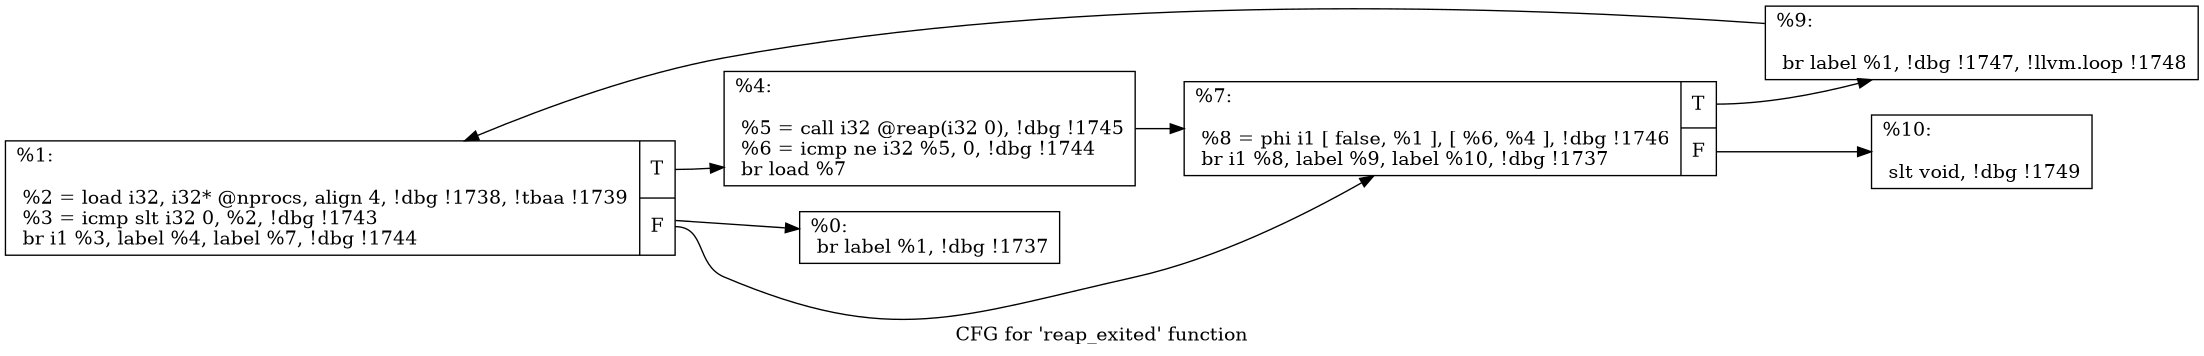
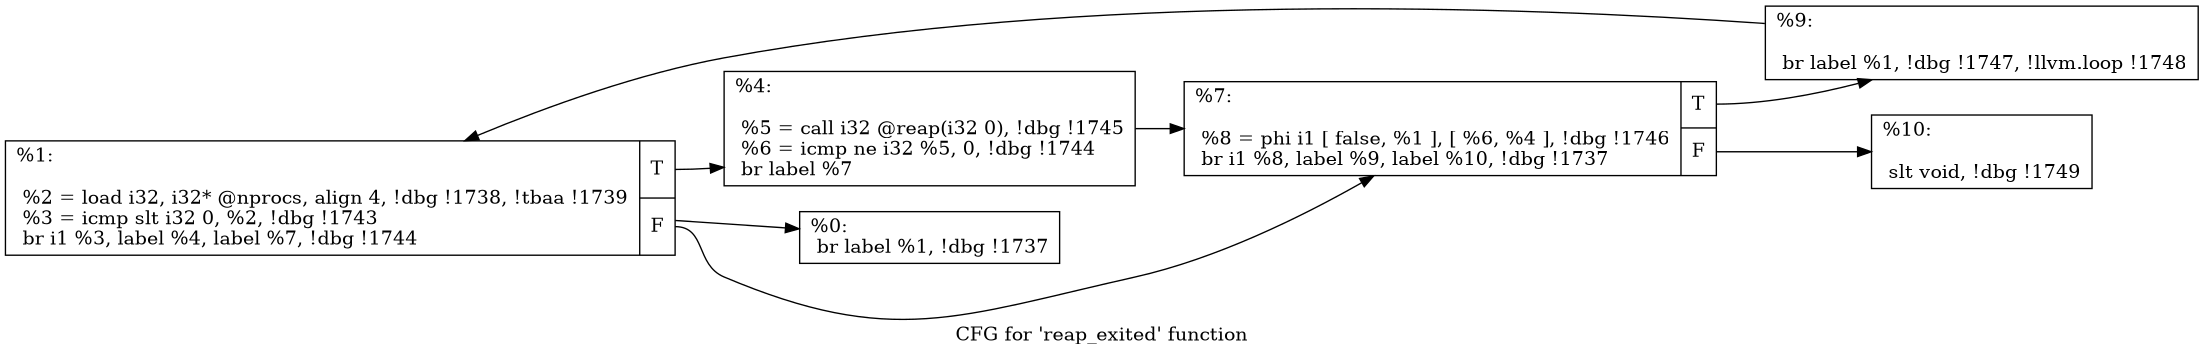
node "%4:": text "br load %7" -> "br label %7"
